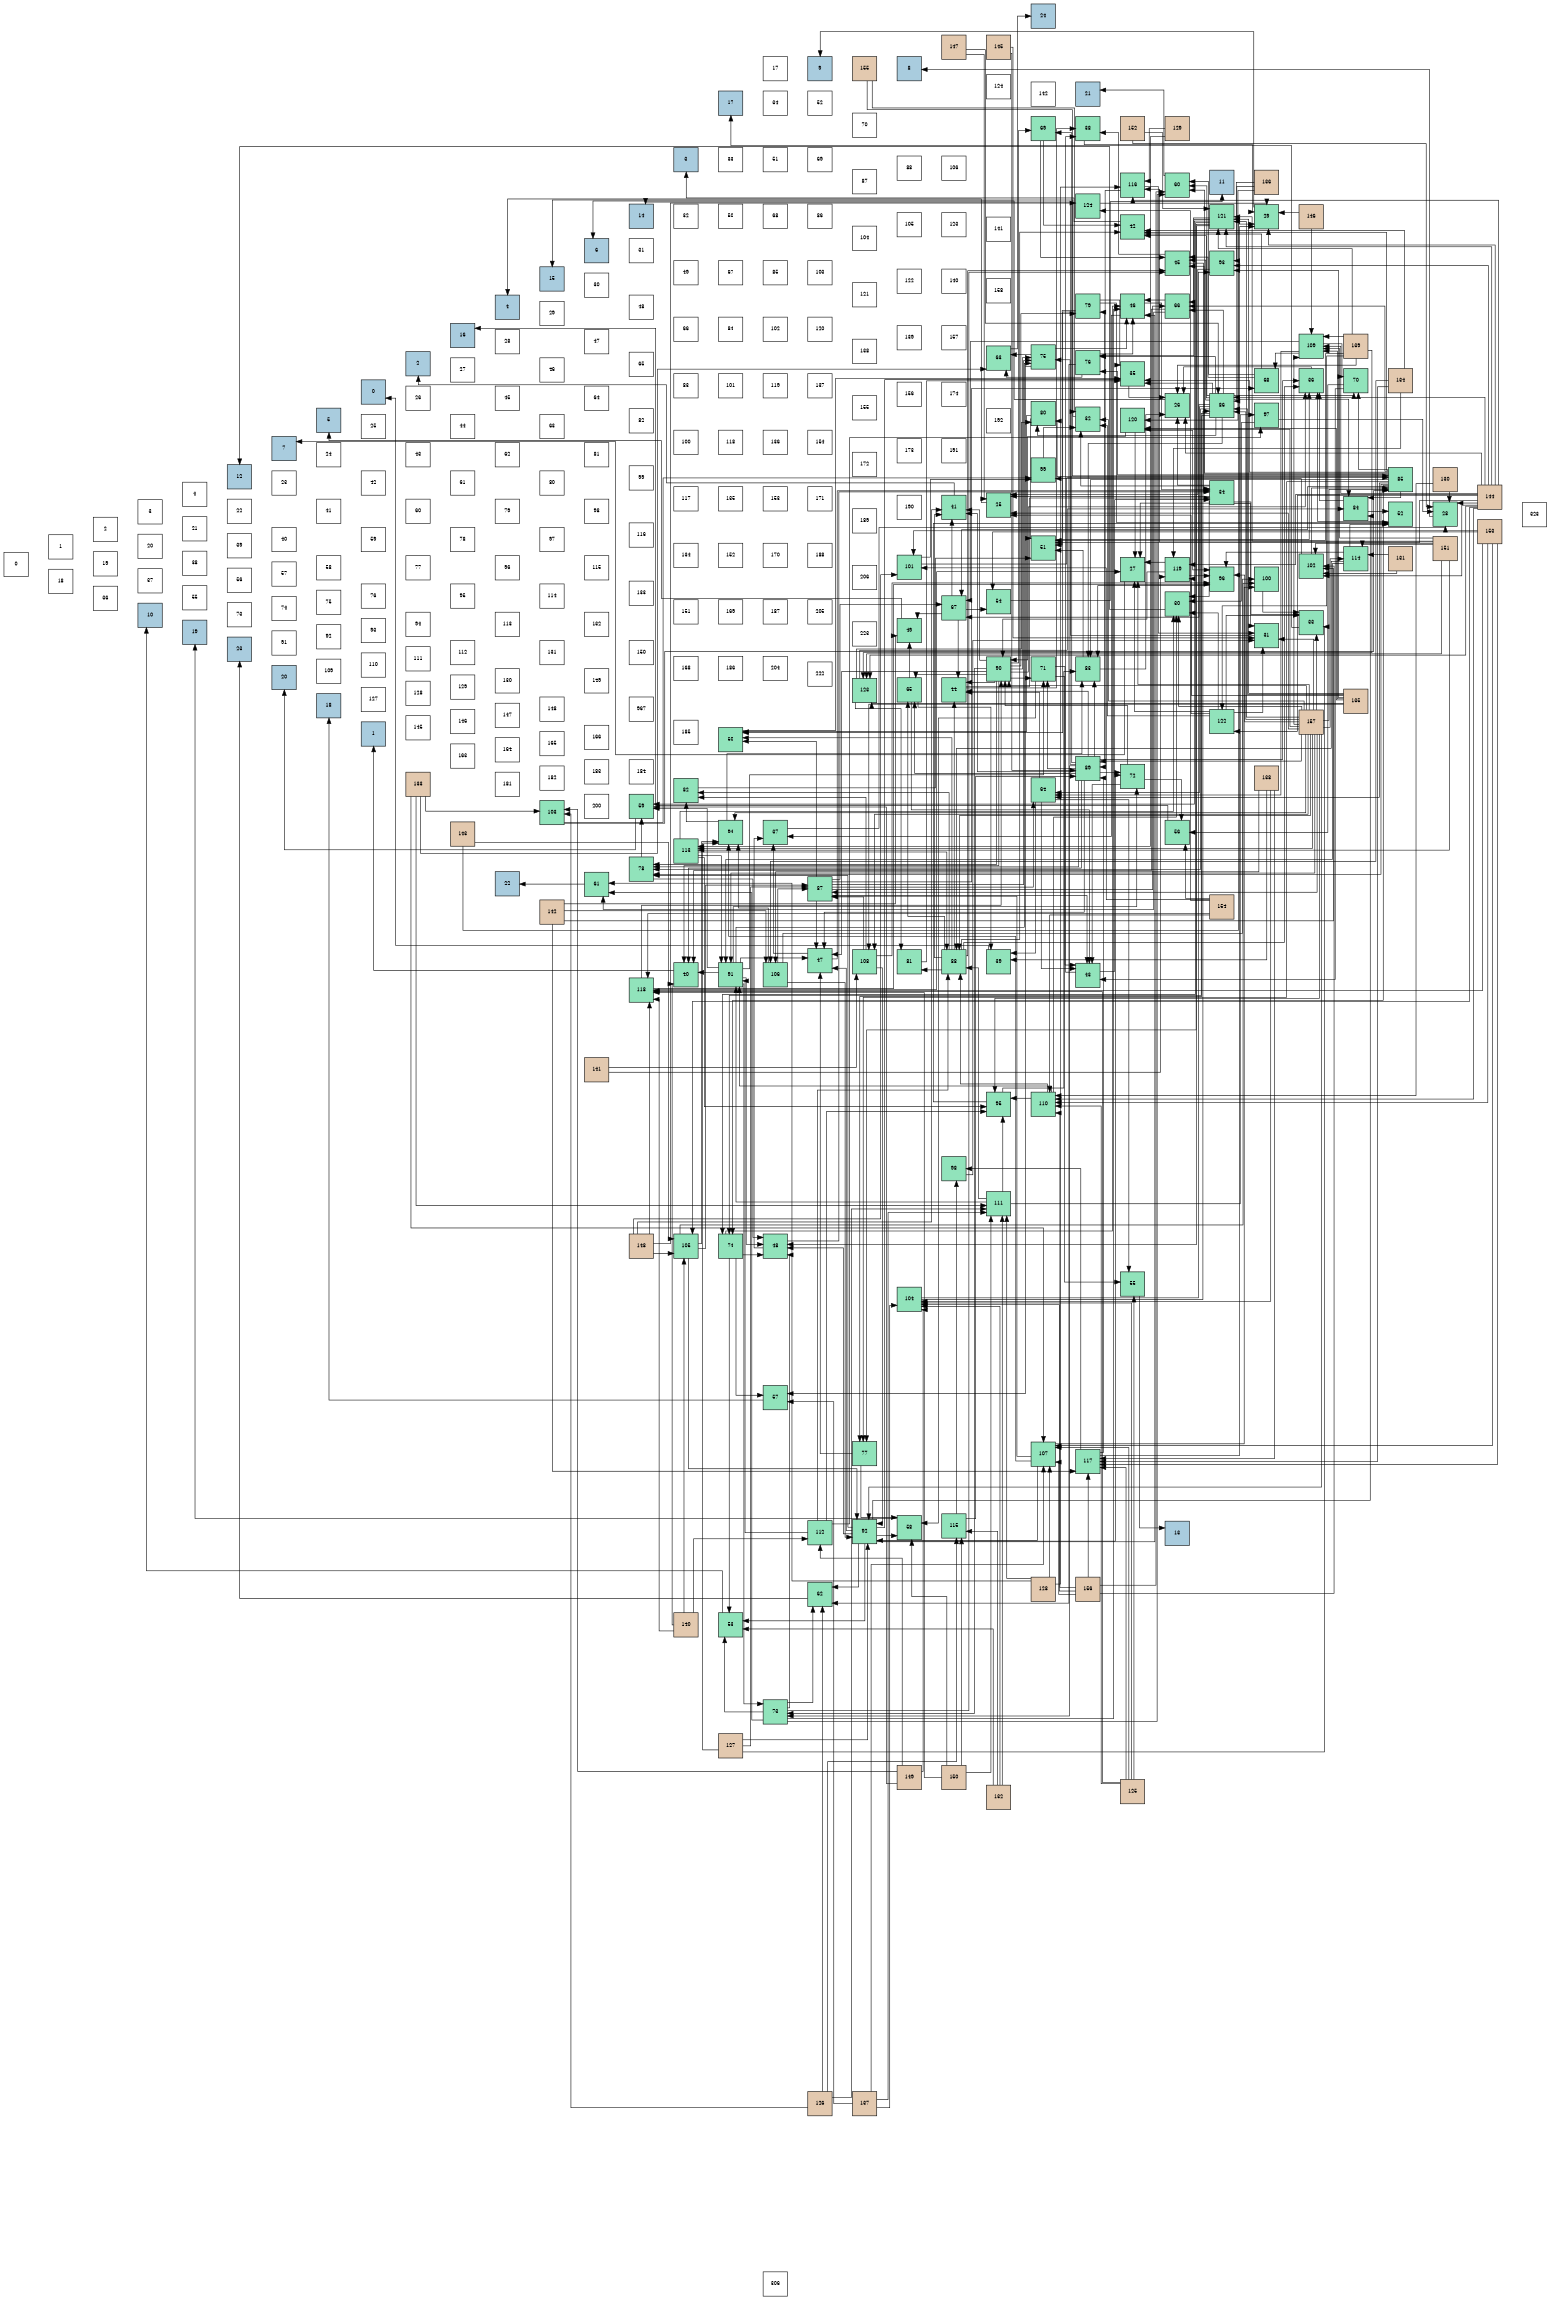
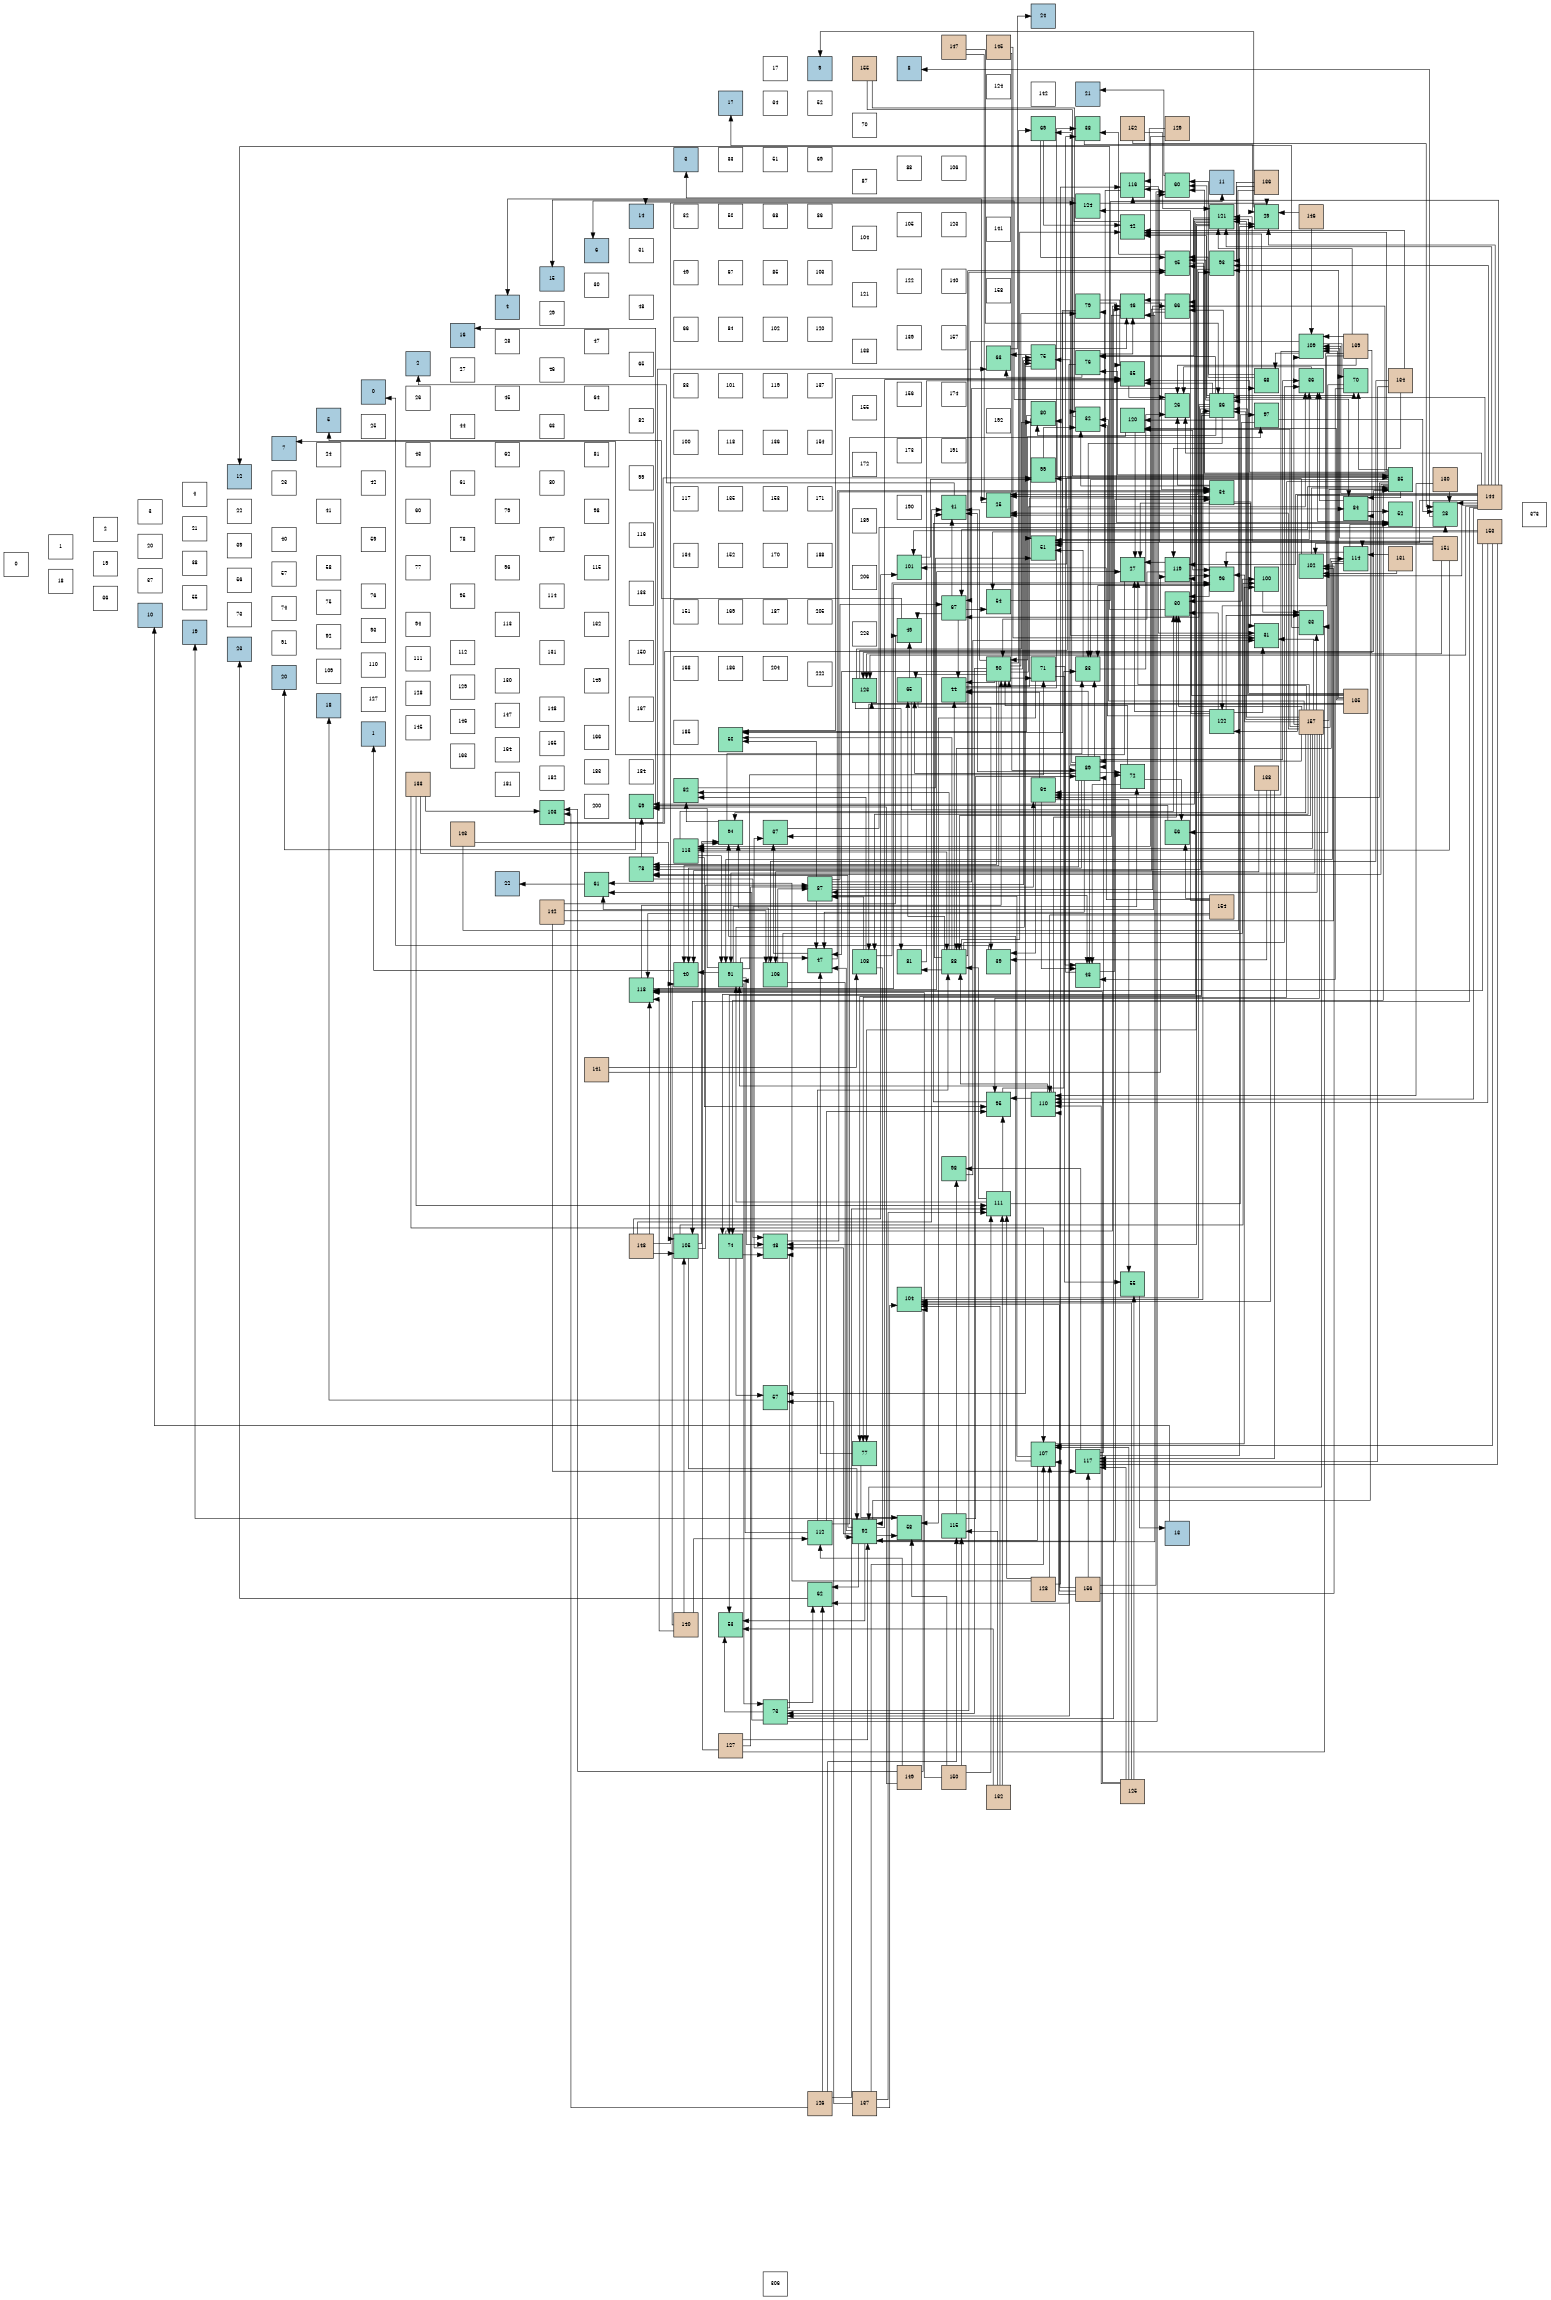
node "323": label "323" -> "373"
node "967": label "967" -> "167"
edge "89" -> "71": removed
edge "53" -> "10": now "13" -> "10"
